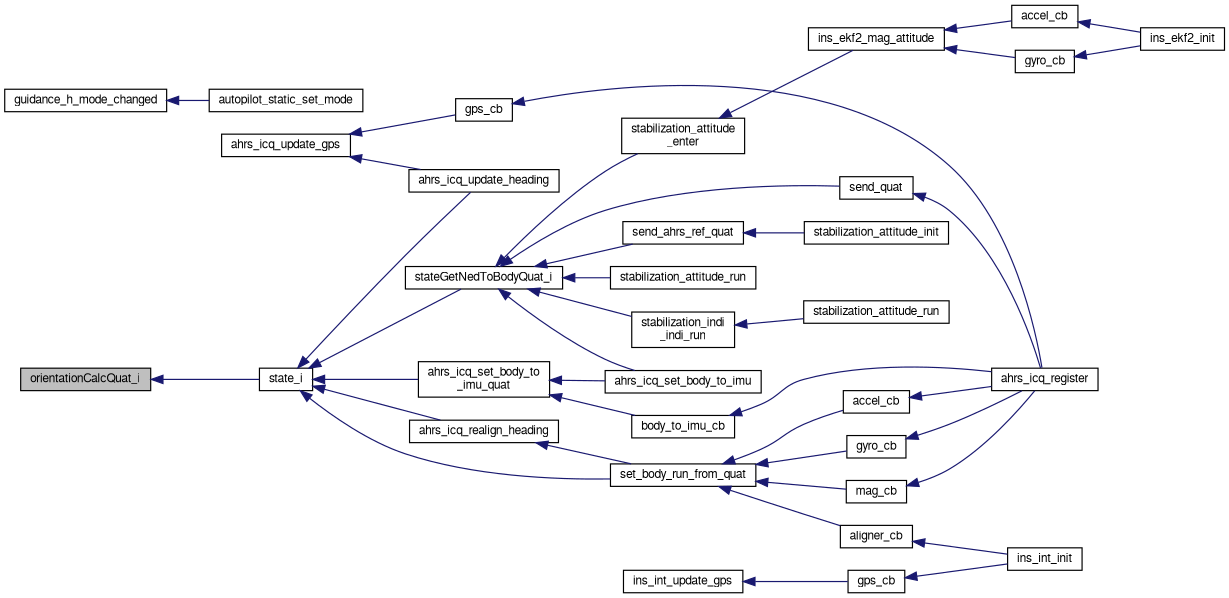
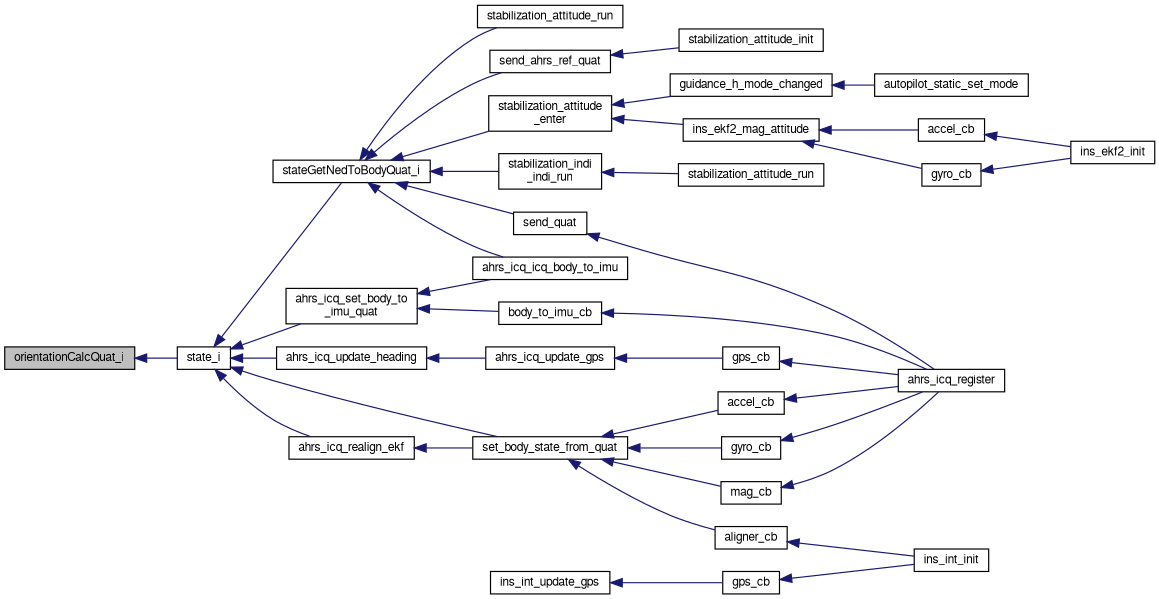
edge "guidance_h_mode_changed" -> "stabilization_attitude _enter": added
edge "ahrs_icq_update_heading" -> "ahrs_icq_update_gps": reversed
node "ahrs_icq_set_body_to_imu": label "ahrs_icq_set_body_to_imu" -> "ahrs_icq_icq_body_to_imu"
node "ahrs_icq_realign_heading": label "ahrs_icq_realign_heading" -> "ahrs_icq_realign_ekf"
node "set_body_run_from_quat": label "set_body_run_from_quat" -> "set_body_state_from_quat"
